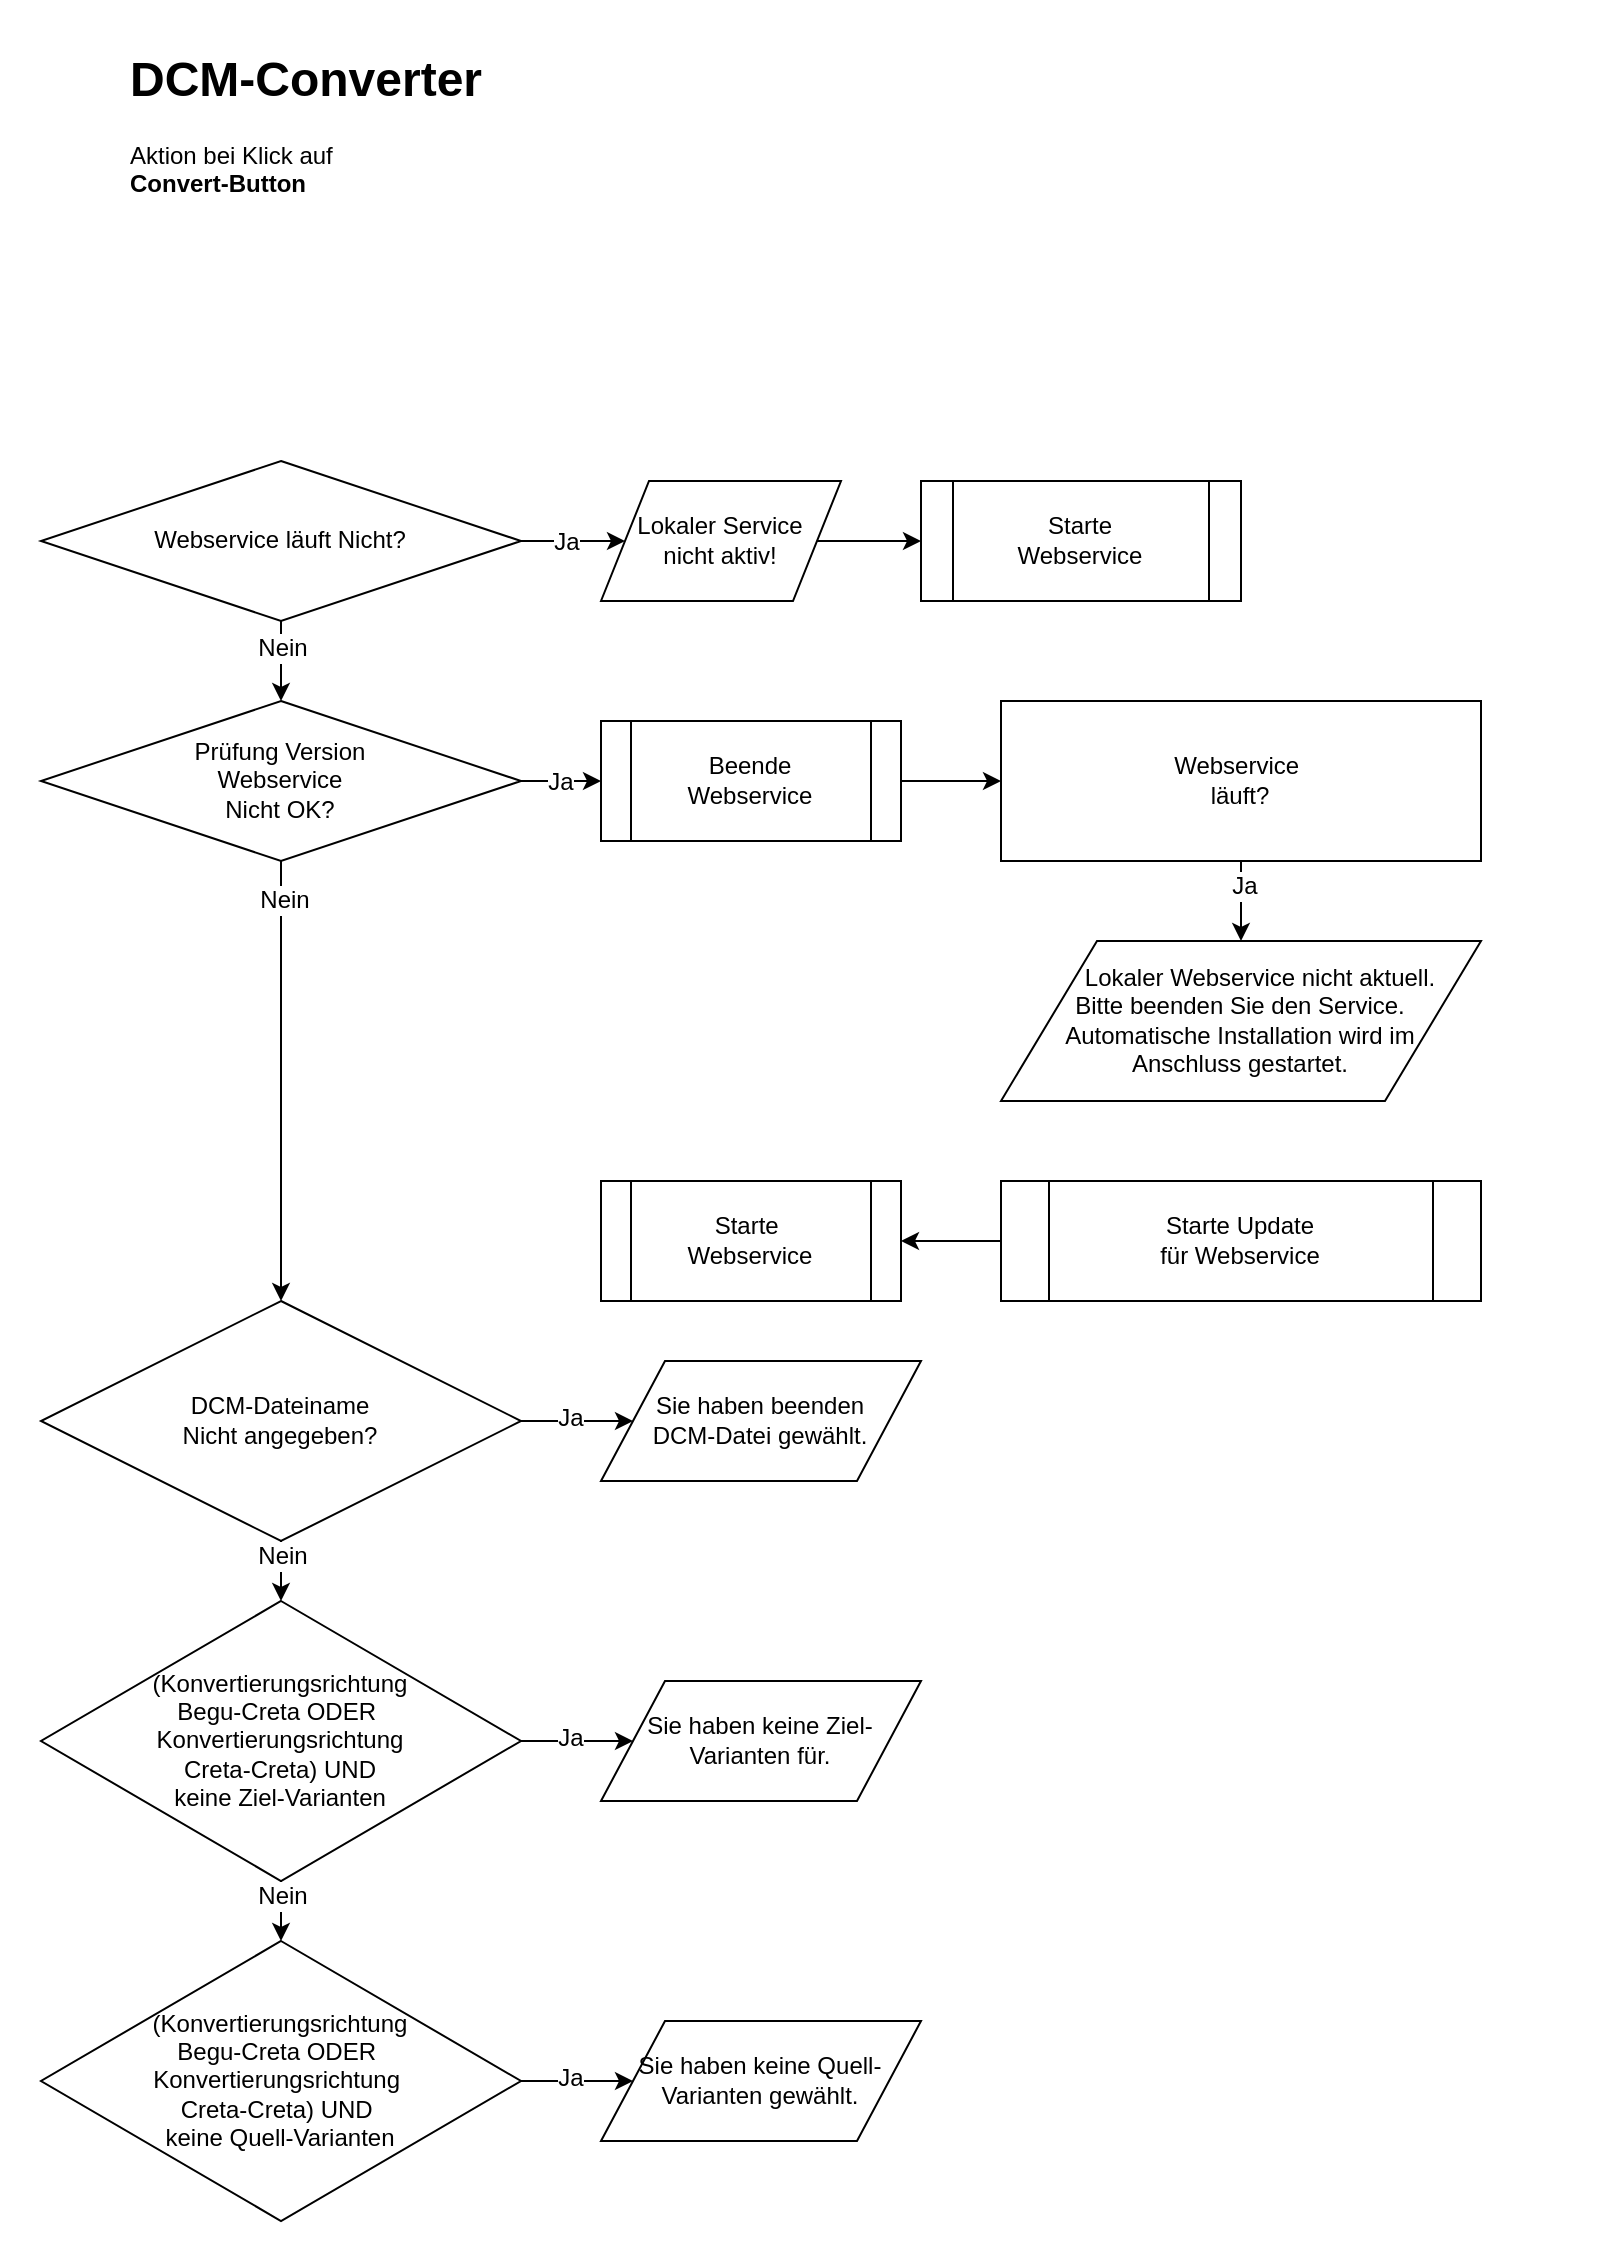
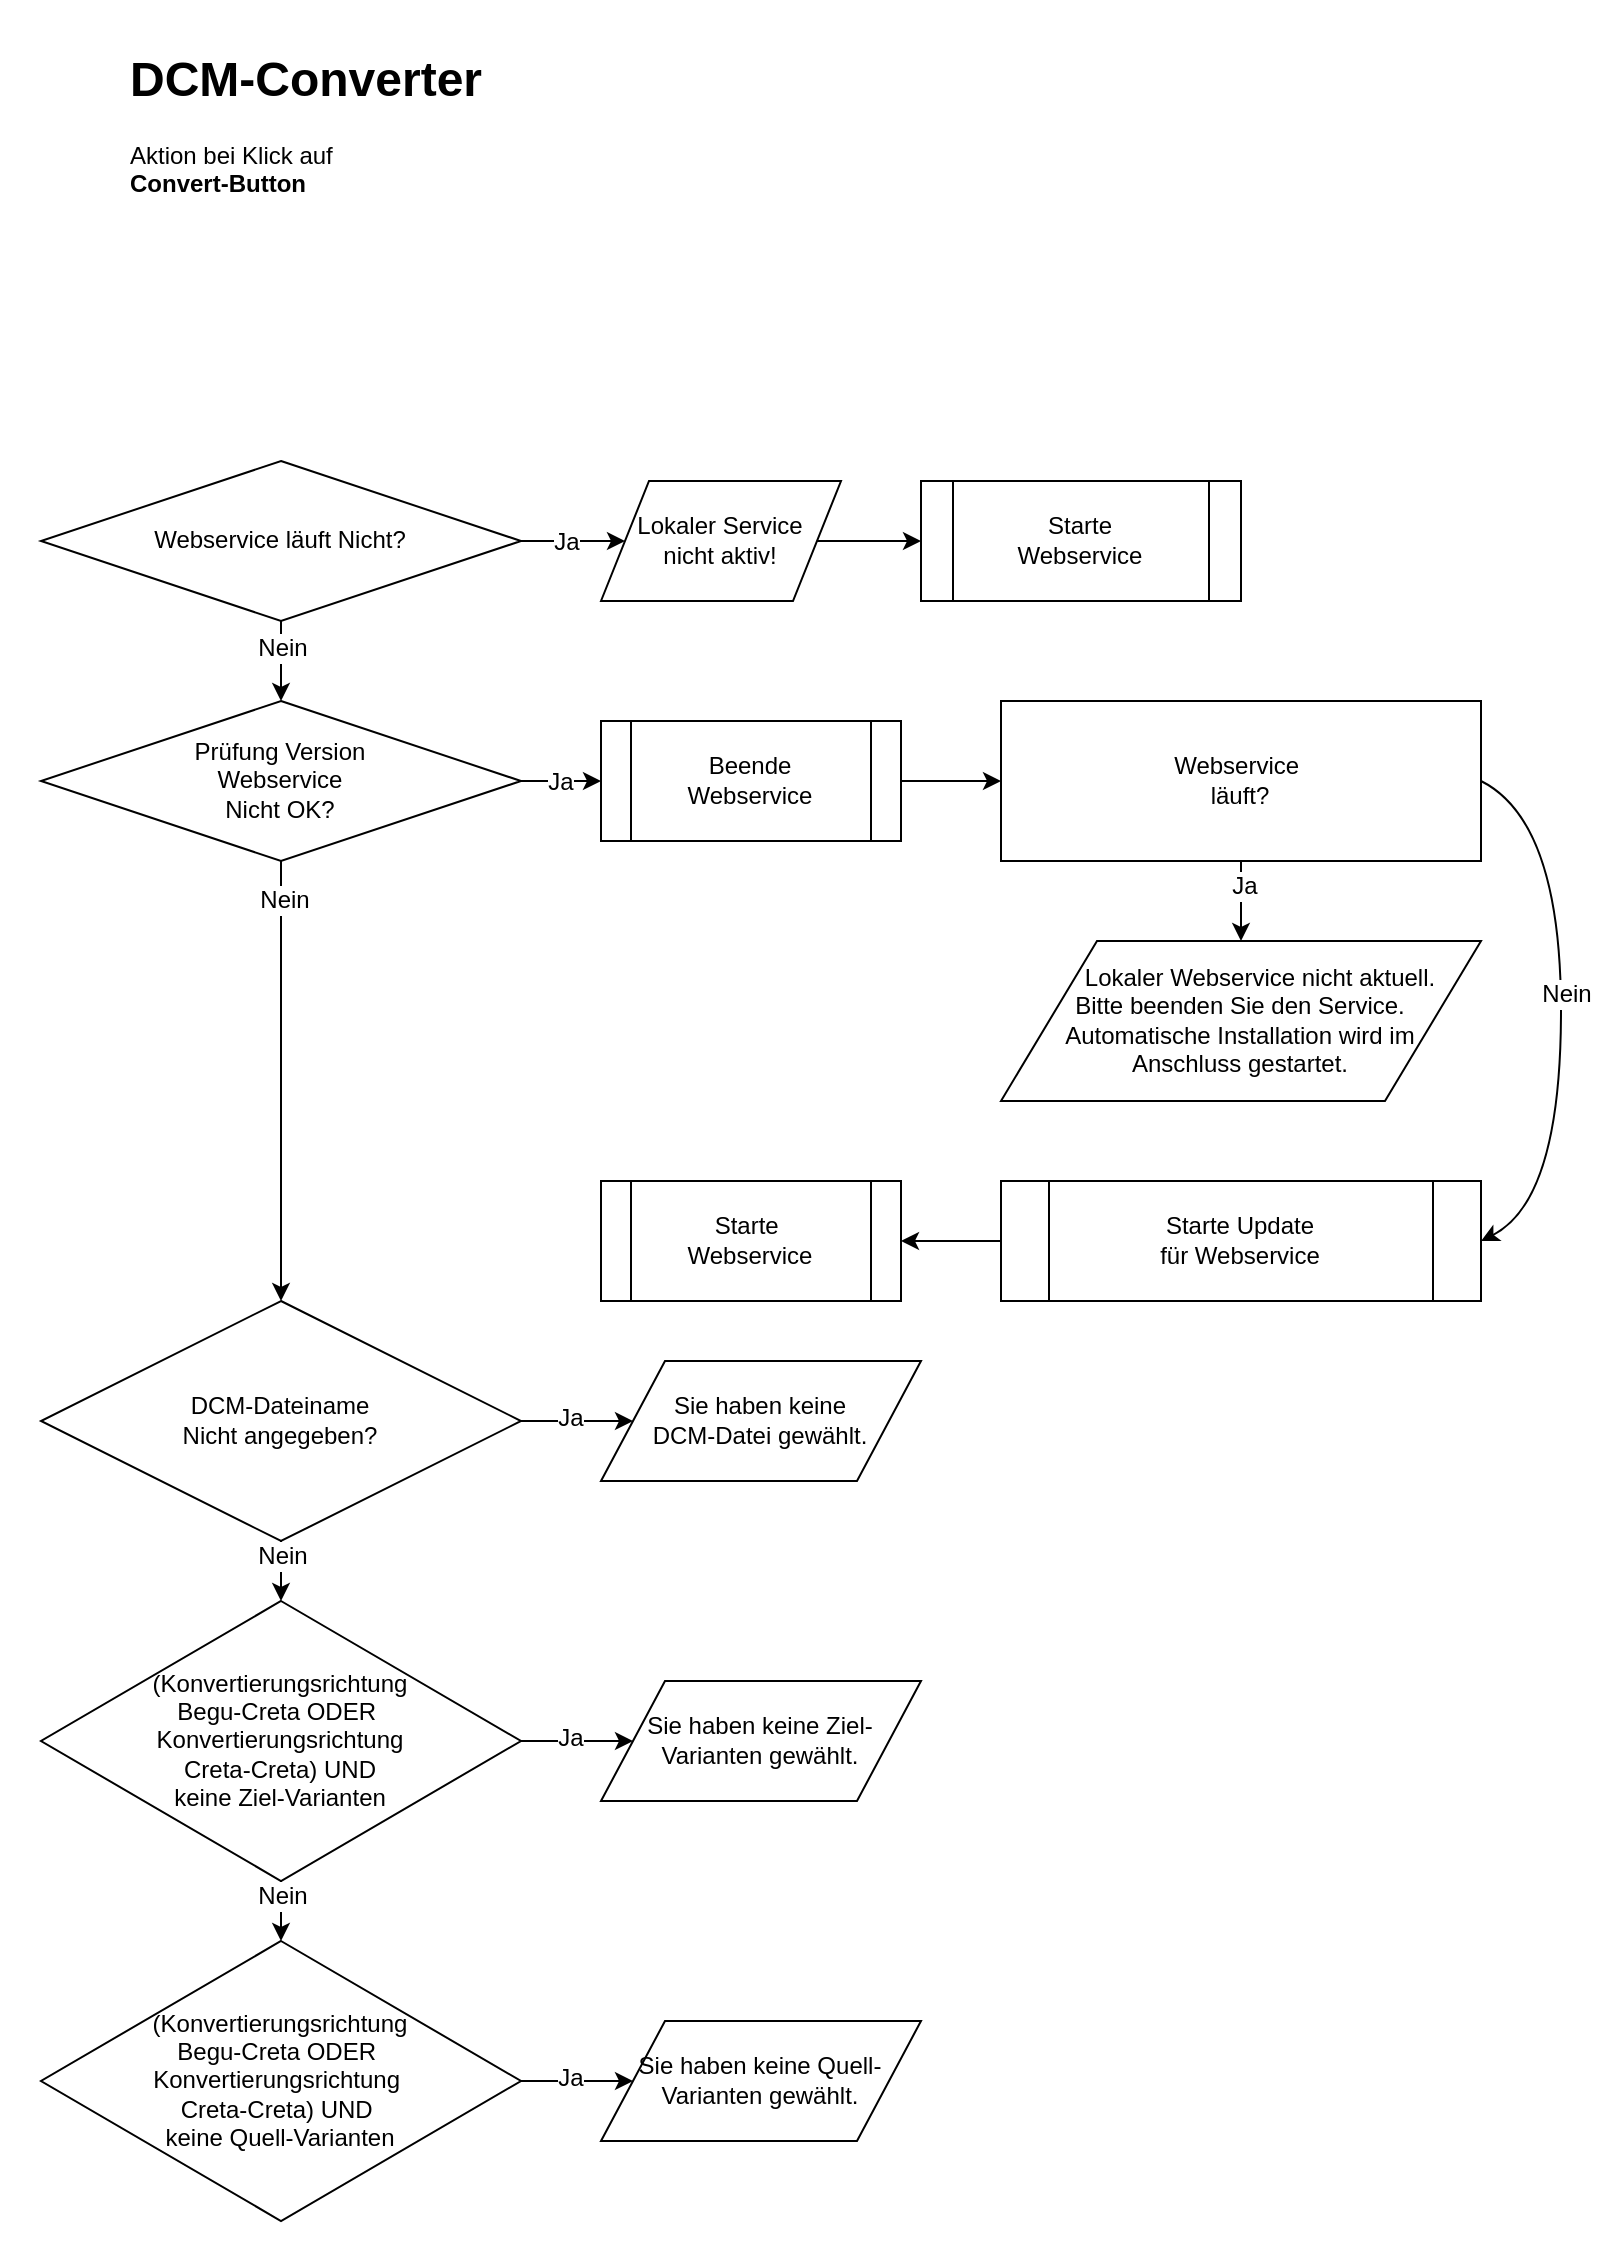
edge "Webservice läuft?" -> "Starte Update für Webservice": added, label "Nein"
node "Sie haben beenden DCM-Datei gewählt.": label "Sie haben beenden DCM-Datei gewählt." -> "Sie haben keine DCM-Datei gewählt."
node "Sie haben keine Ziel-Varianten für.": label "Sie haben keine Ziel-Varianten für." -> "Sie haben keine Ziel-Varianten gewählt."
